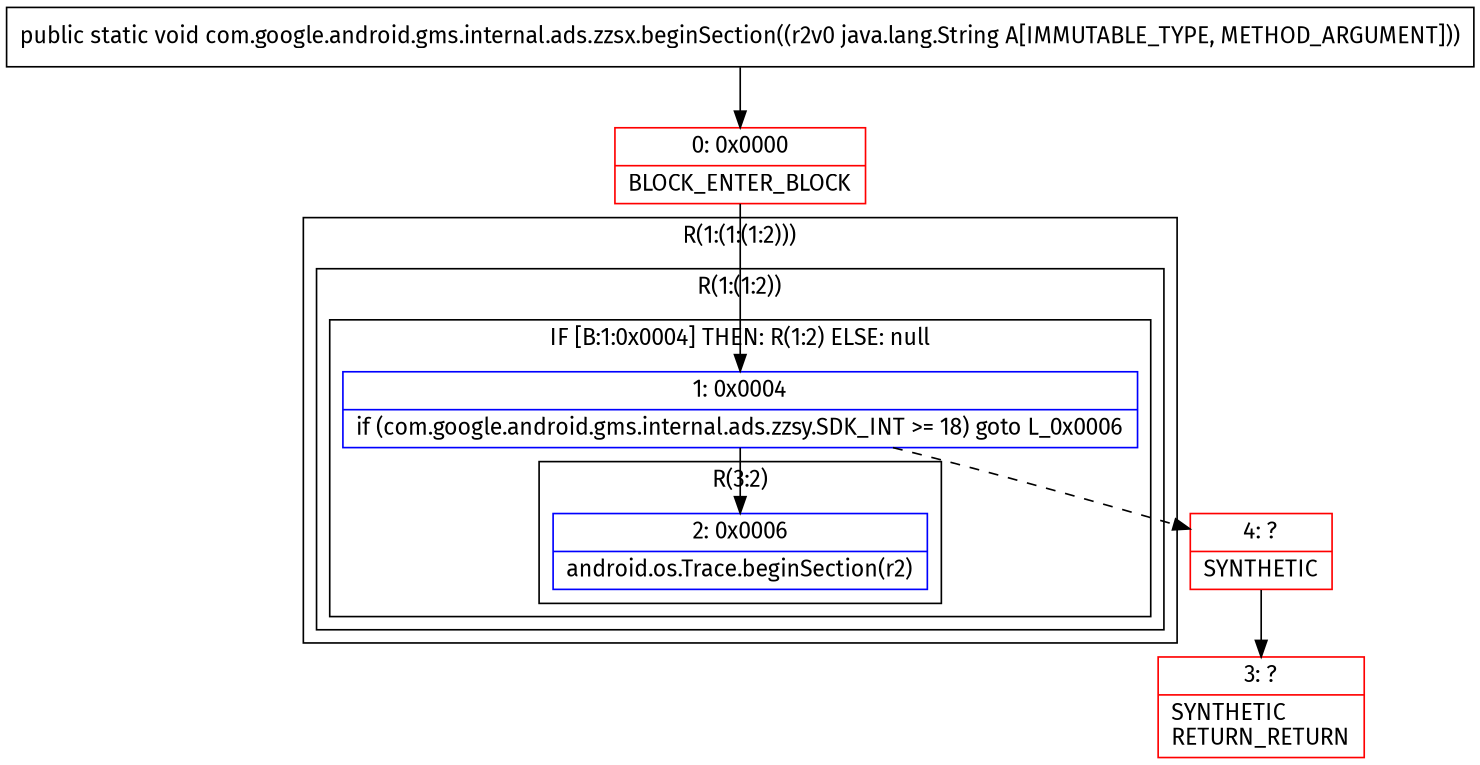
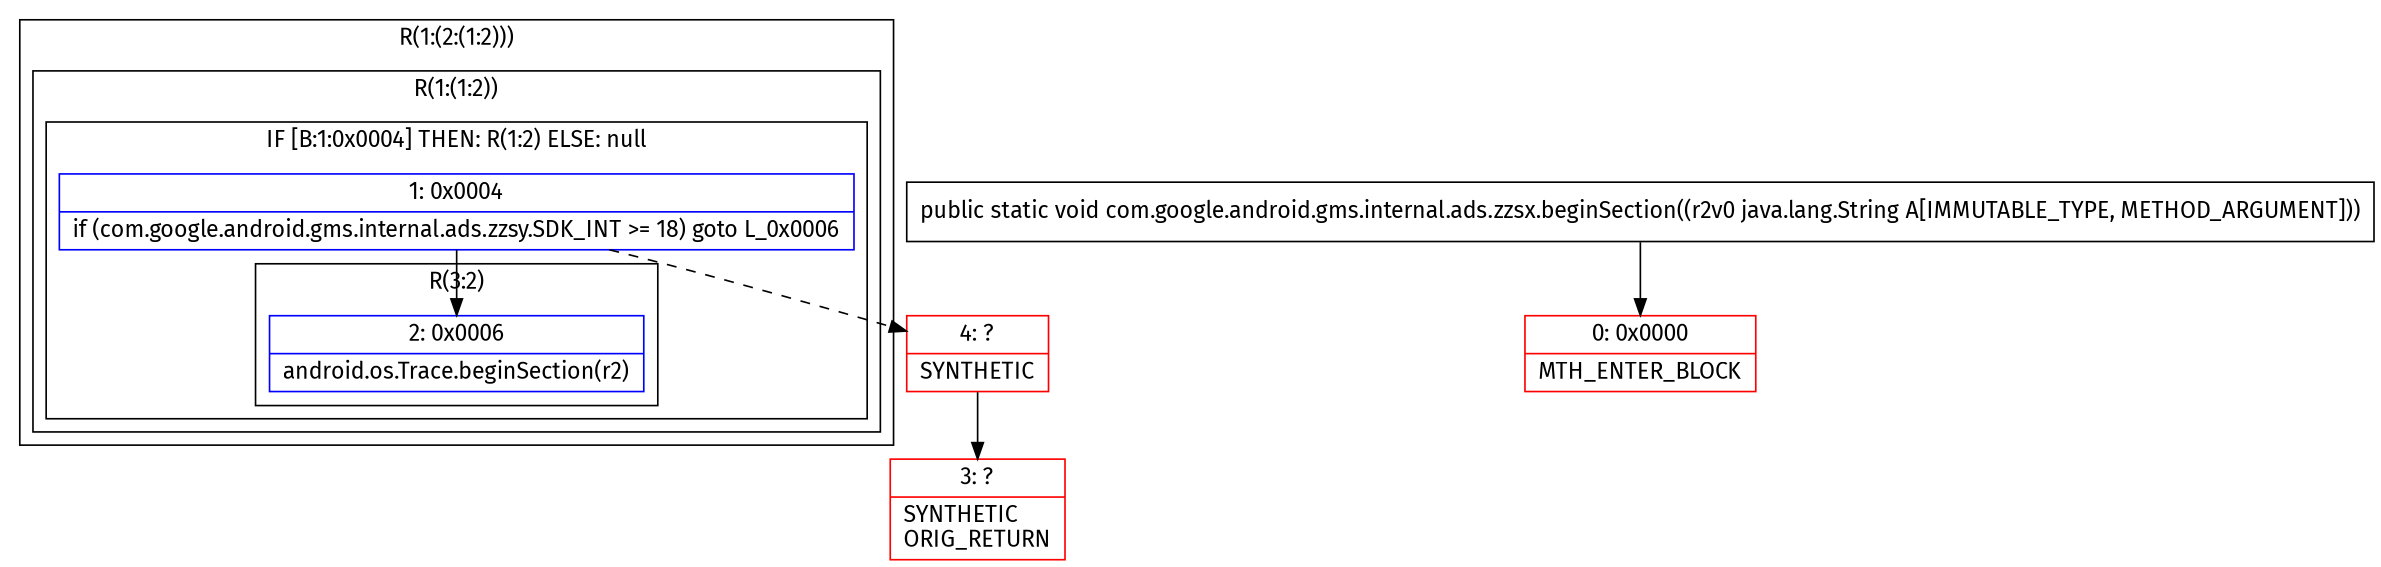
node "0: 0x0000": text "BLOCK_ENTER_BLOCK" -> "MTH_ENTER_BLOCK"
cluster "R(1:(1:(1:2)))": label "R(1:(1:(1:2)))" -> "R(1:(2:(1:2)))"
edge "0: 0x0000" -> "1: 0x0004": removed
node "3: ?": text "RETURN_RETURN" -> "ORIG_RETURN"
